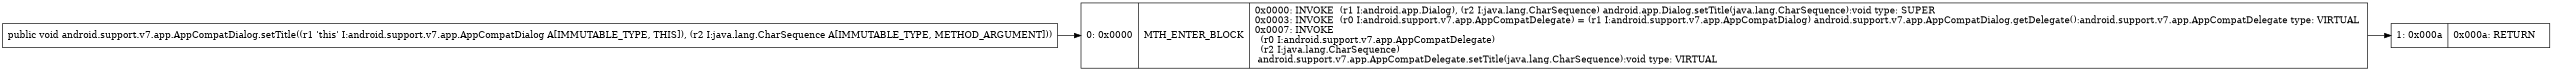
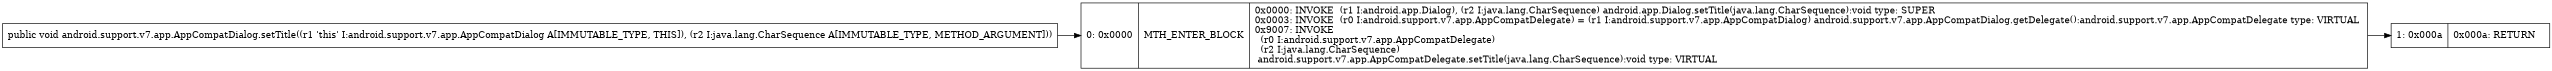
node "0: 0x0000": text "0x0007: INVOKE" -> "0x9007: INVOKE"
